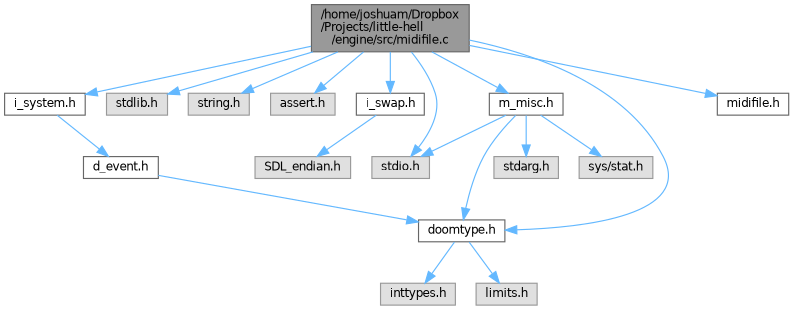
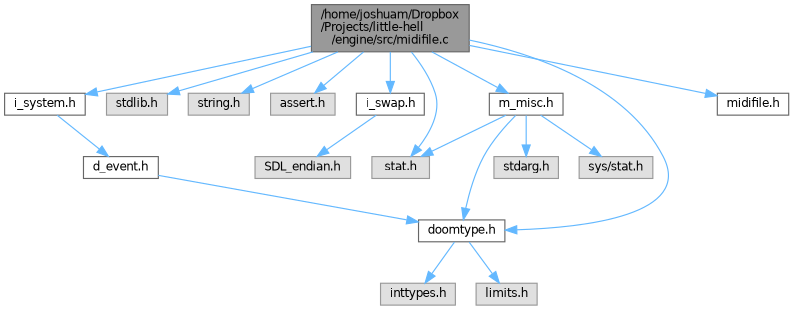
node "stdio.h": label "stdio.h" -> "stat.h"
